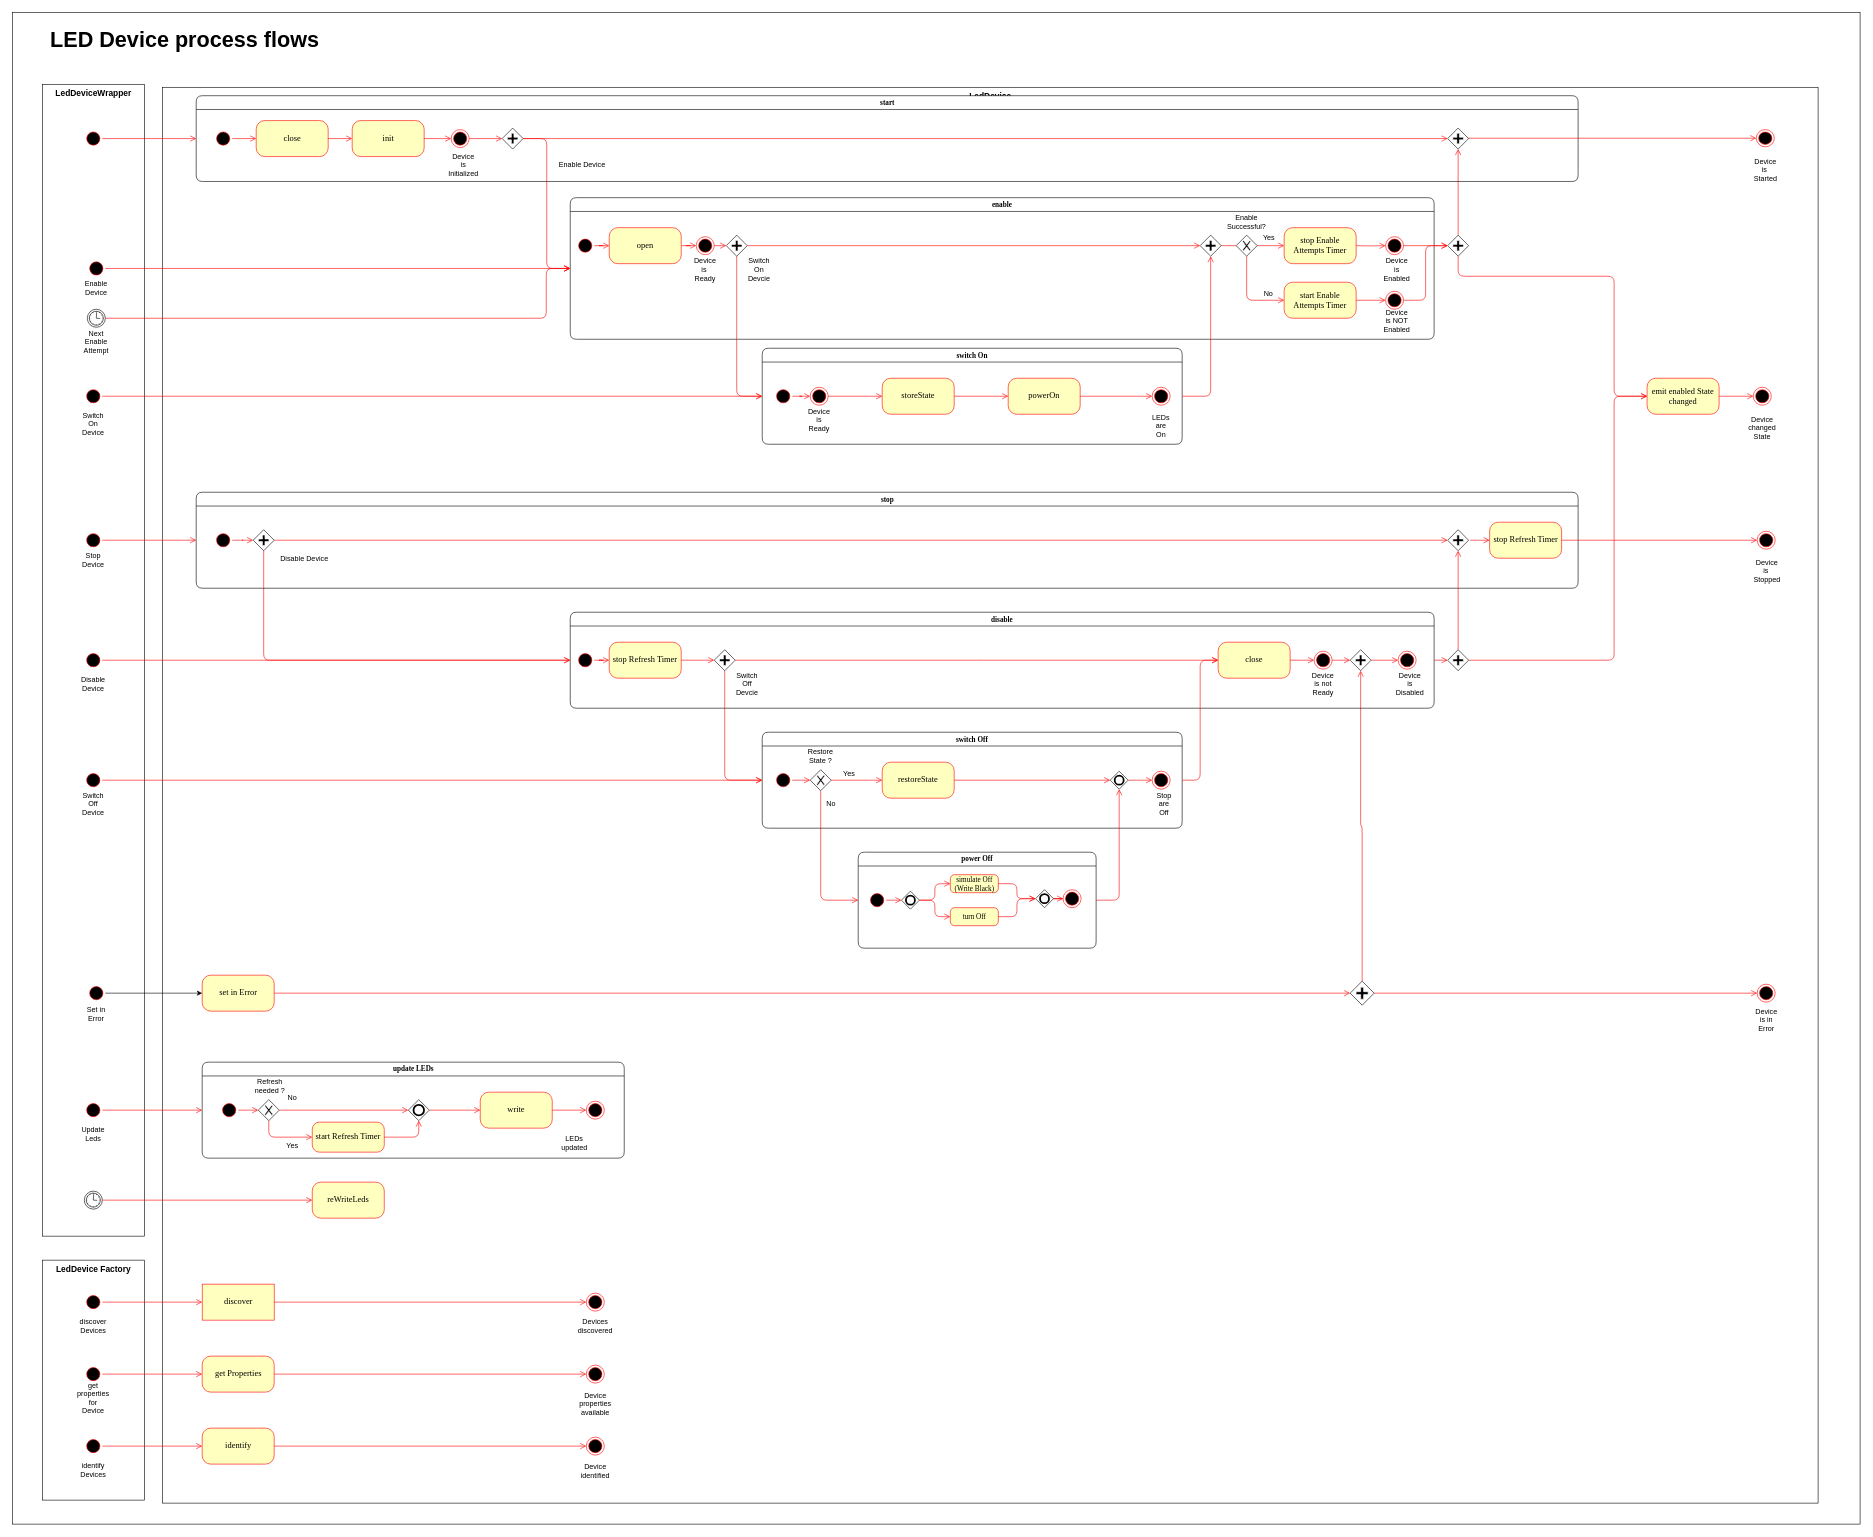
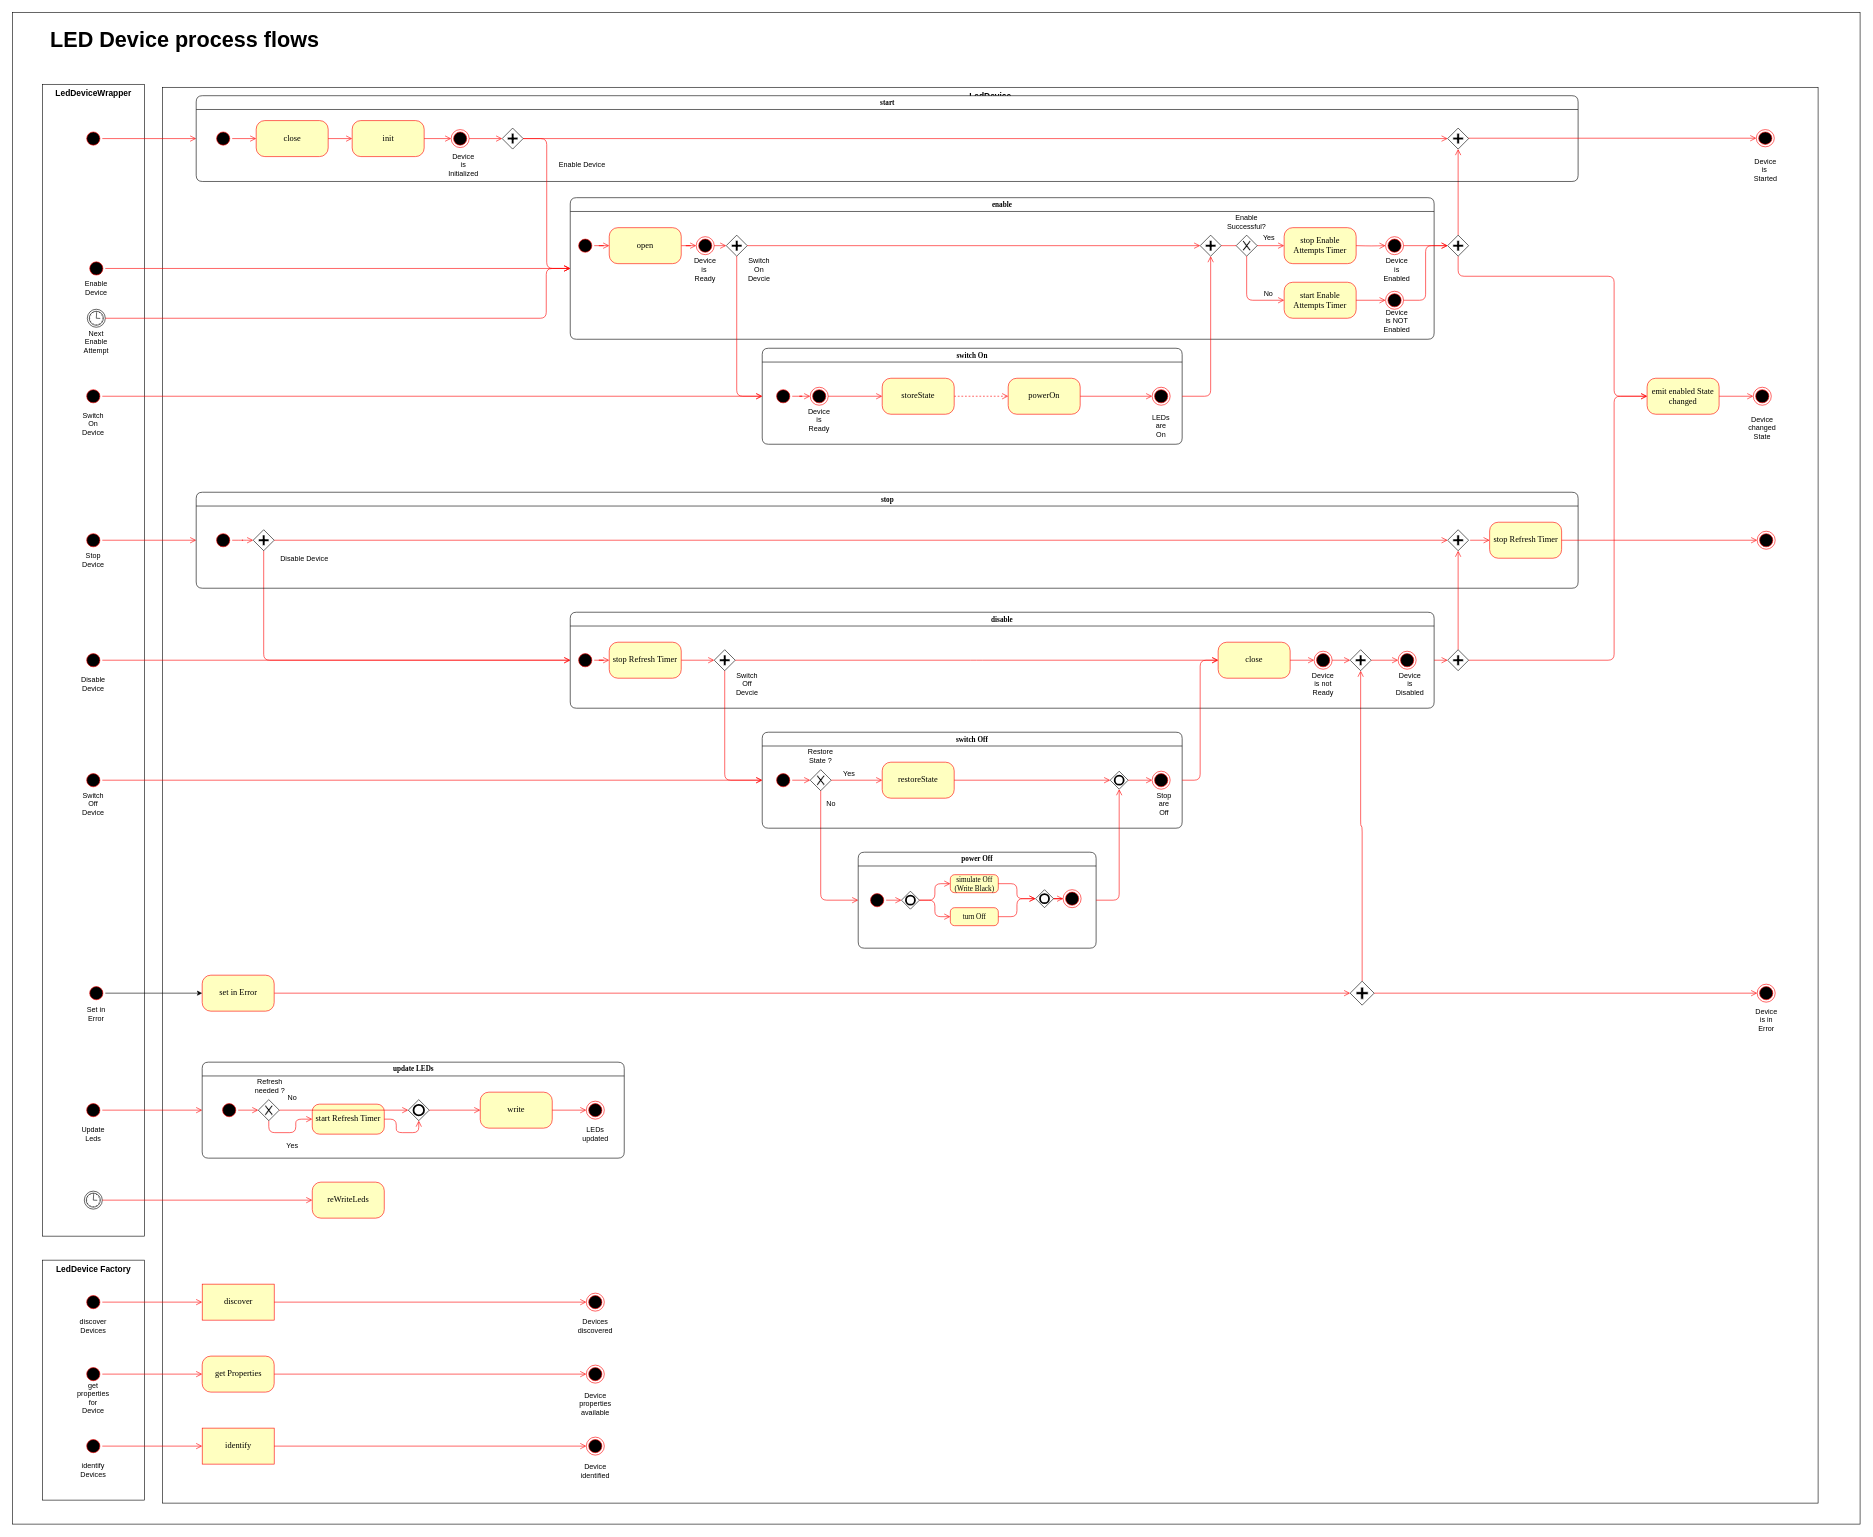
edge "storeState" -> "powerOn": style solid -> dashed
node "Device is Stopped": removed
node "start Refresh Timer": moved (348, 1137) -> (348, 1119)
node "LEDs updated": moved (574, 1143) -> (595, 1134)
node "identify": shape rounded rectangle -> rectangle
